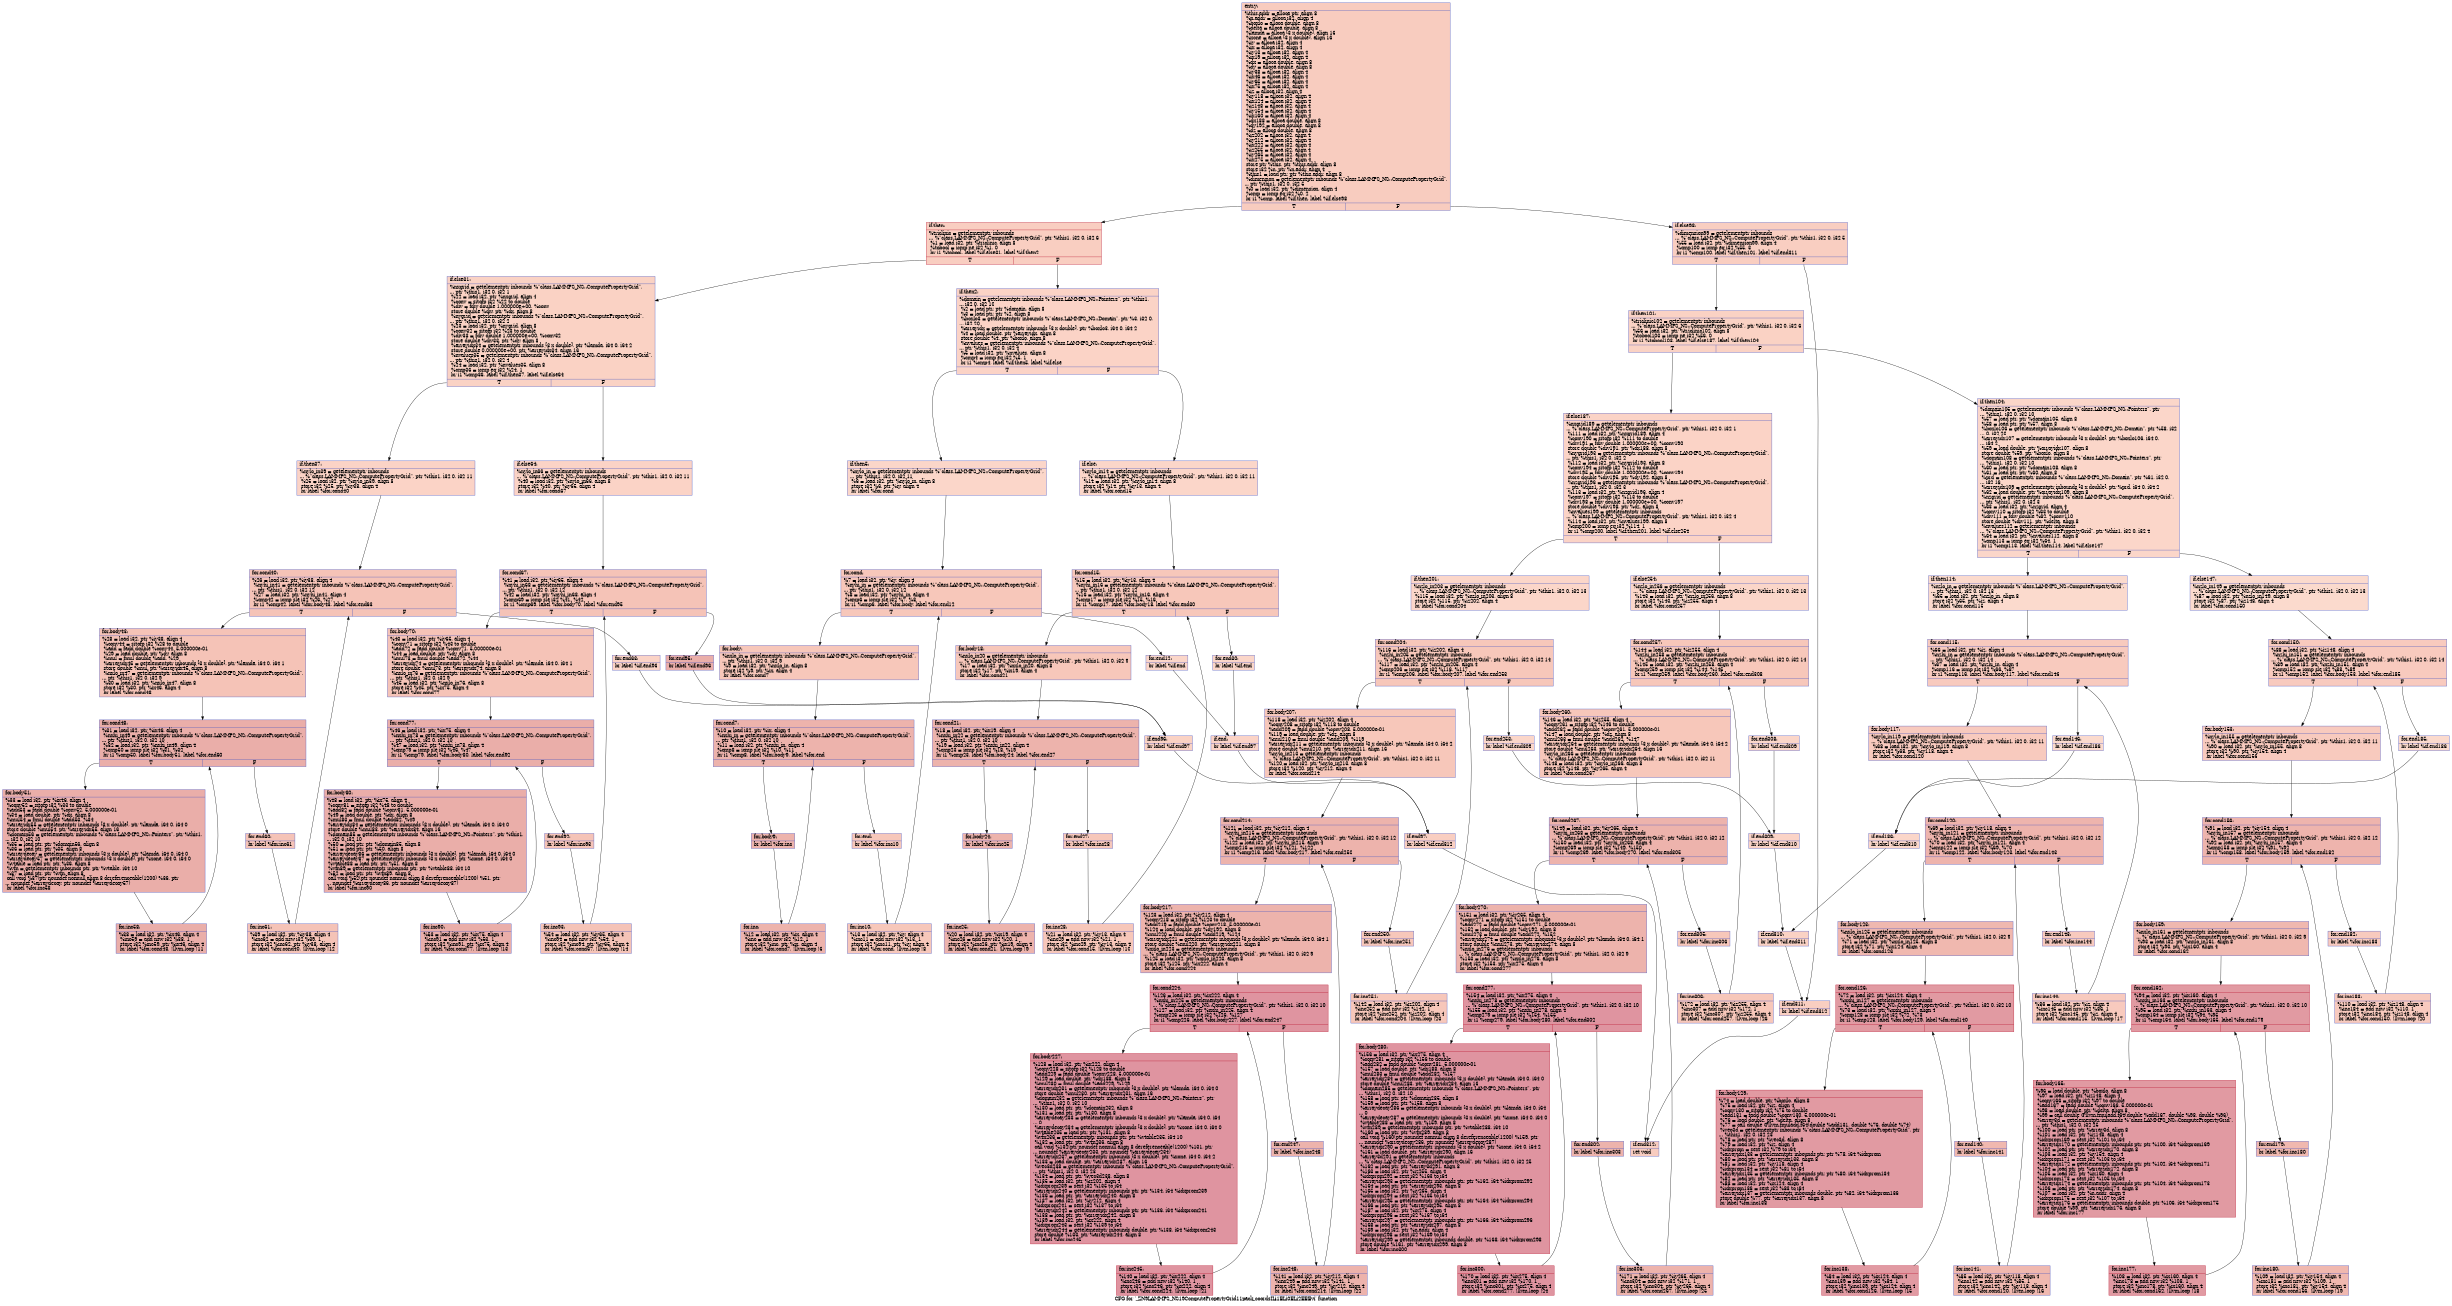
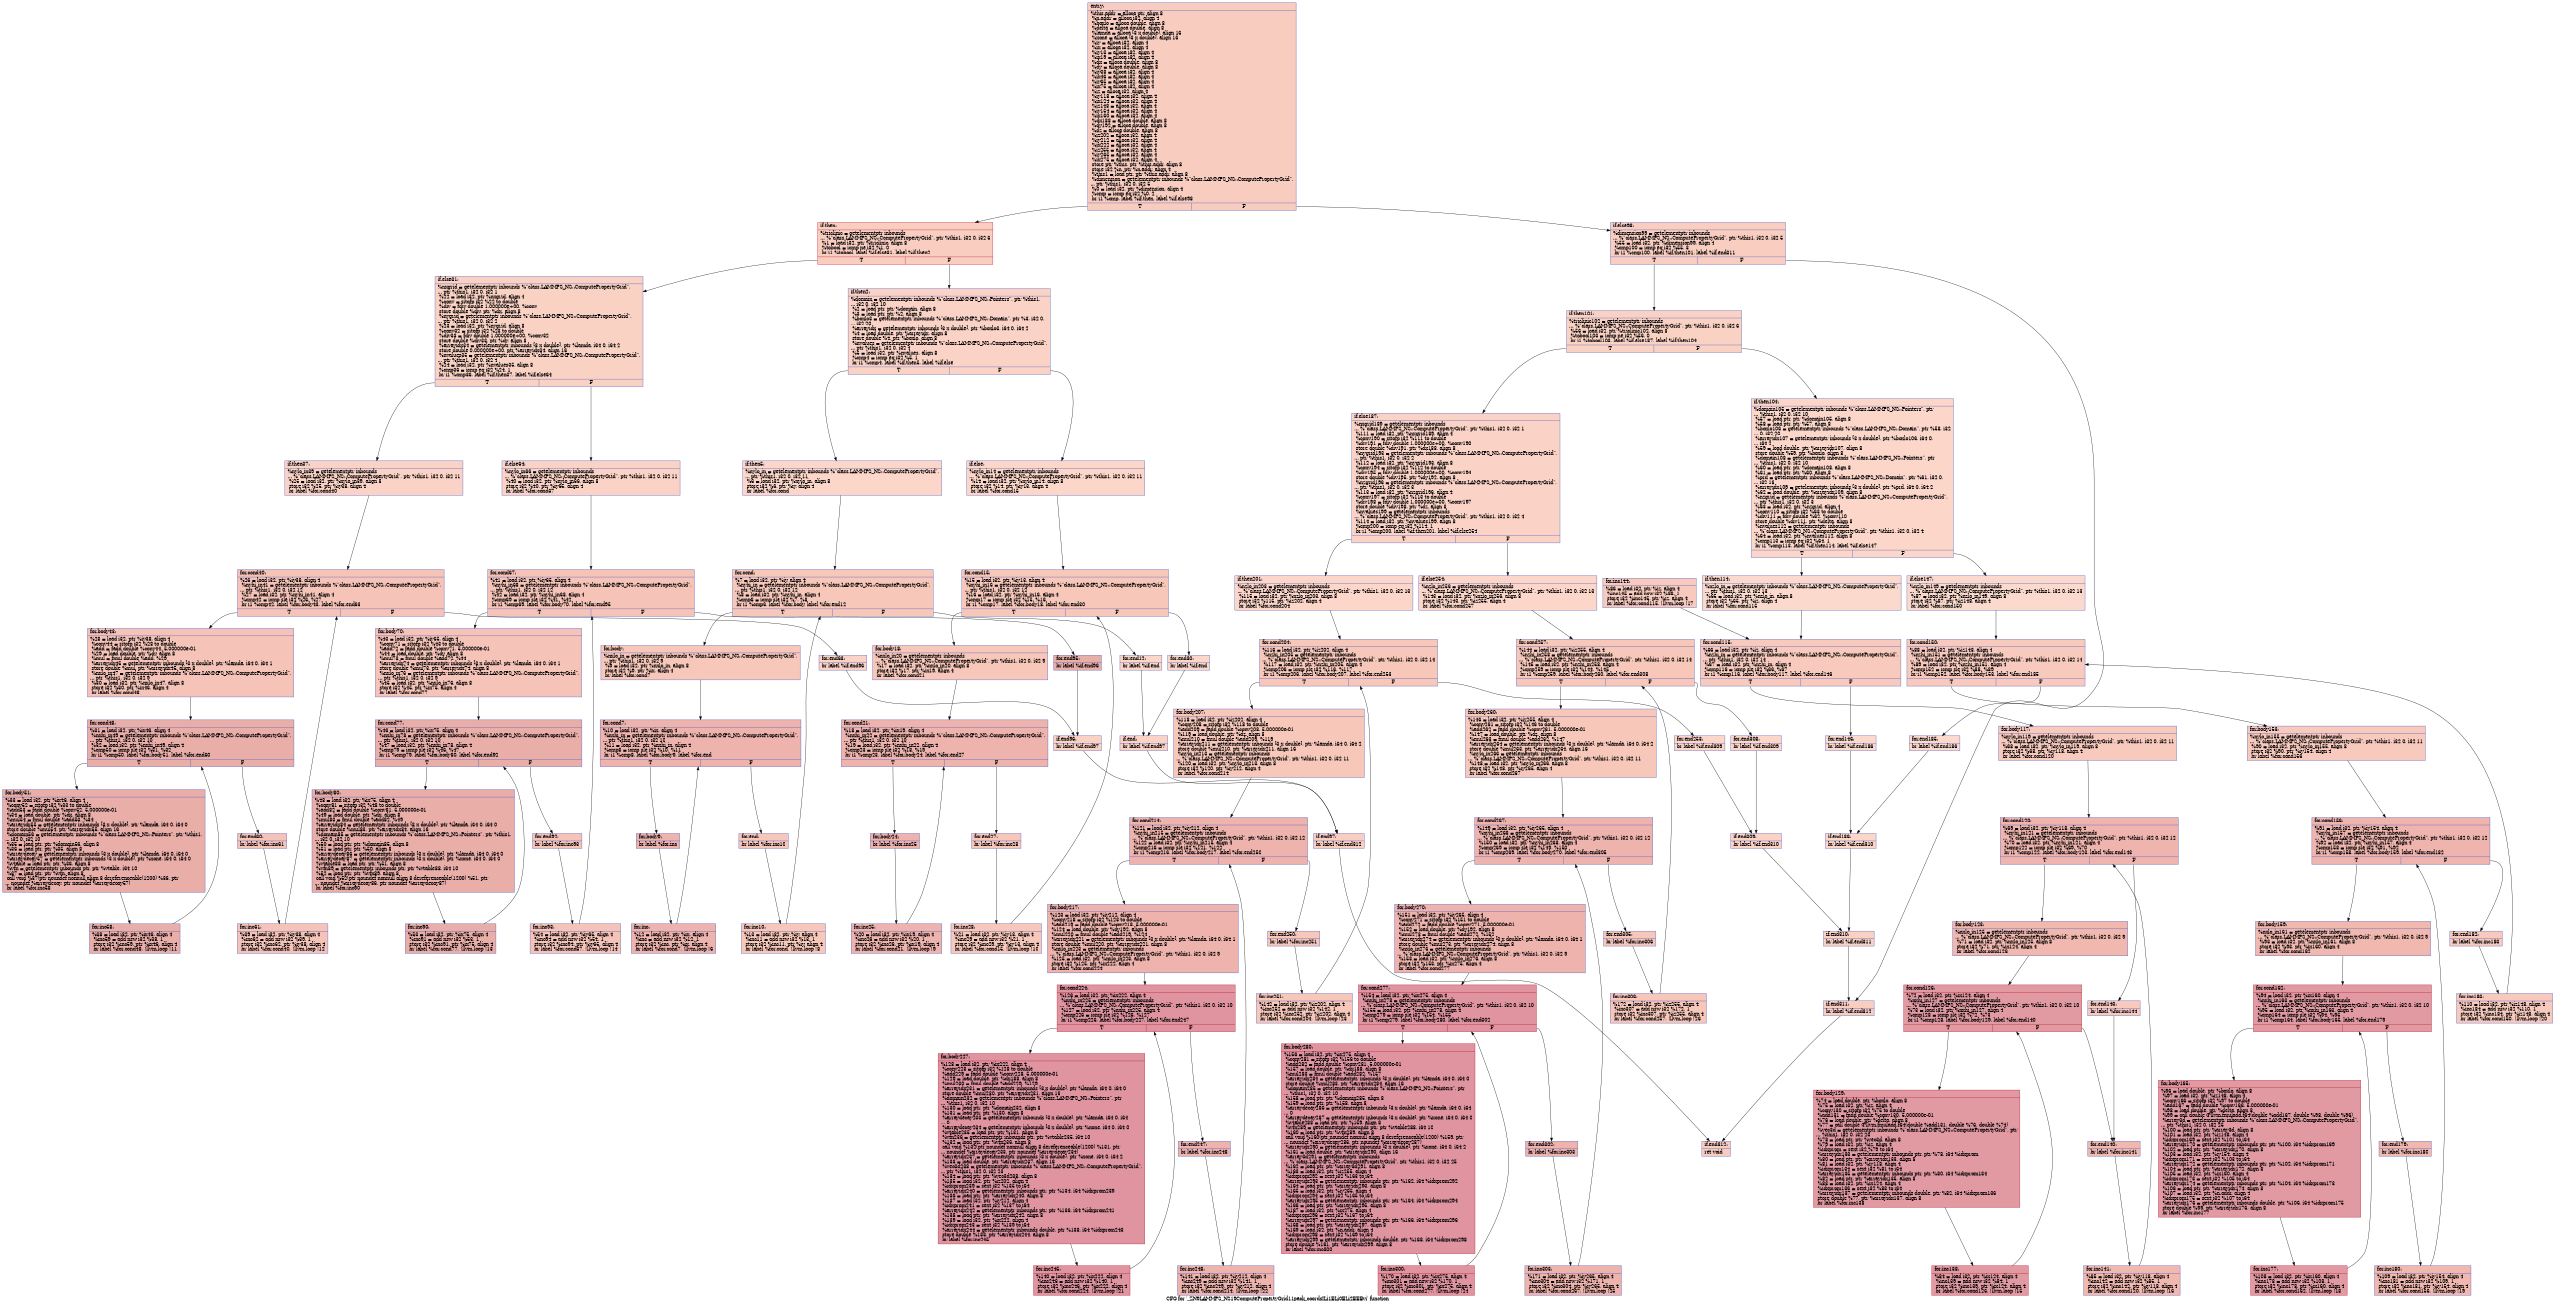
edge "for.end143:" -> "for.inc144:": now "for.end143:" -> "for.end140:"
